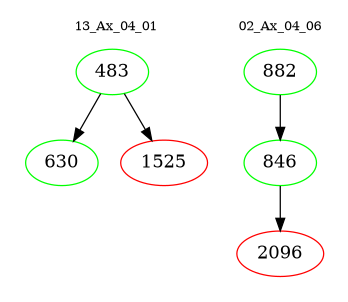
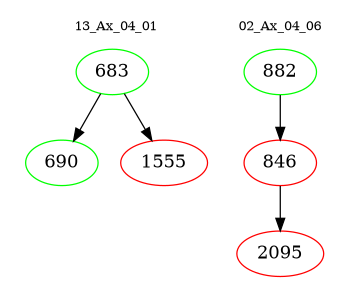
node "483": label "483" -> "683"
node "630": label "630" -> "690"
node "1525": label "1525" -> "1555"
node "846": color green -> red
node "2096": label "2096" -> "2095"
